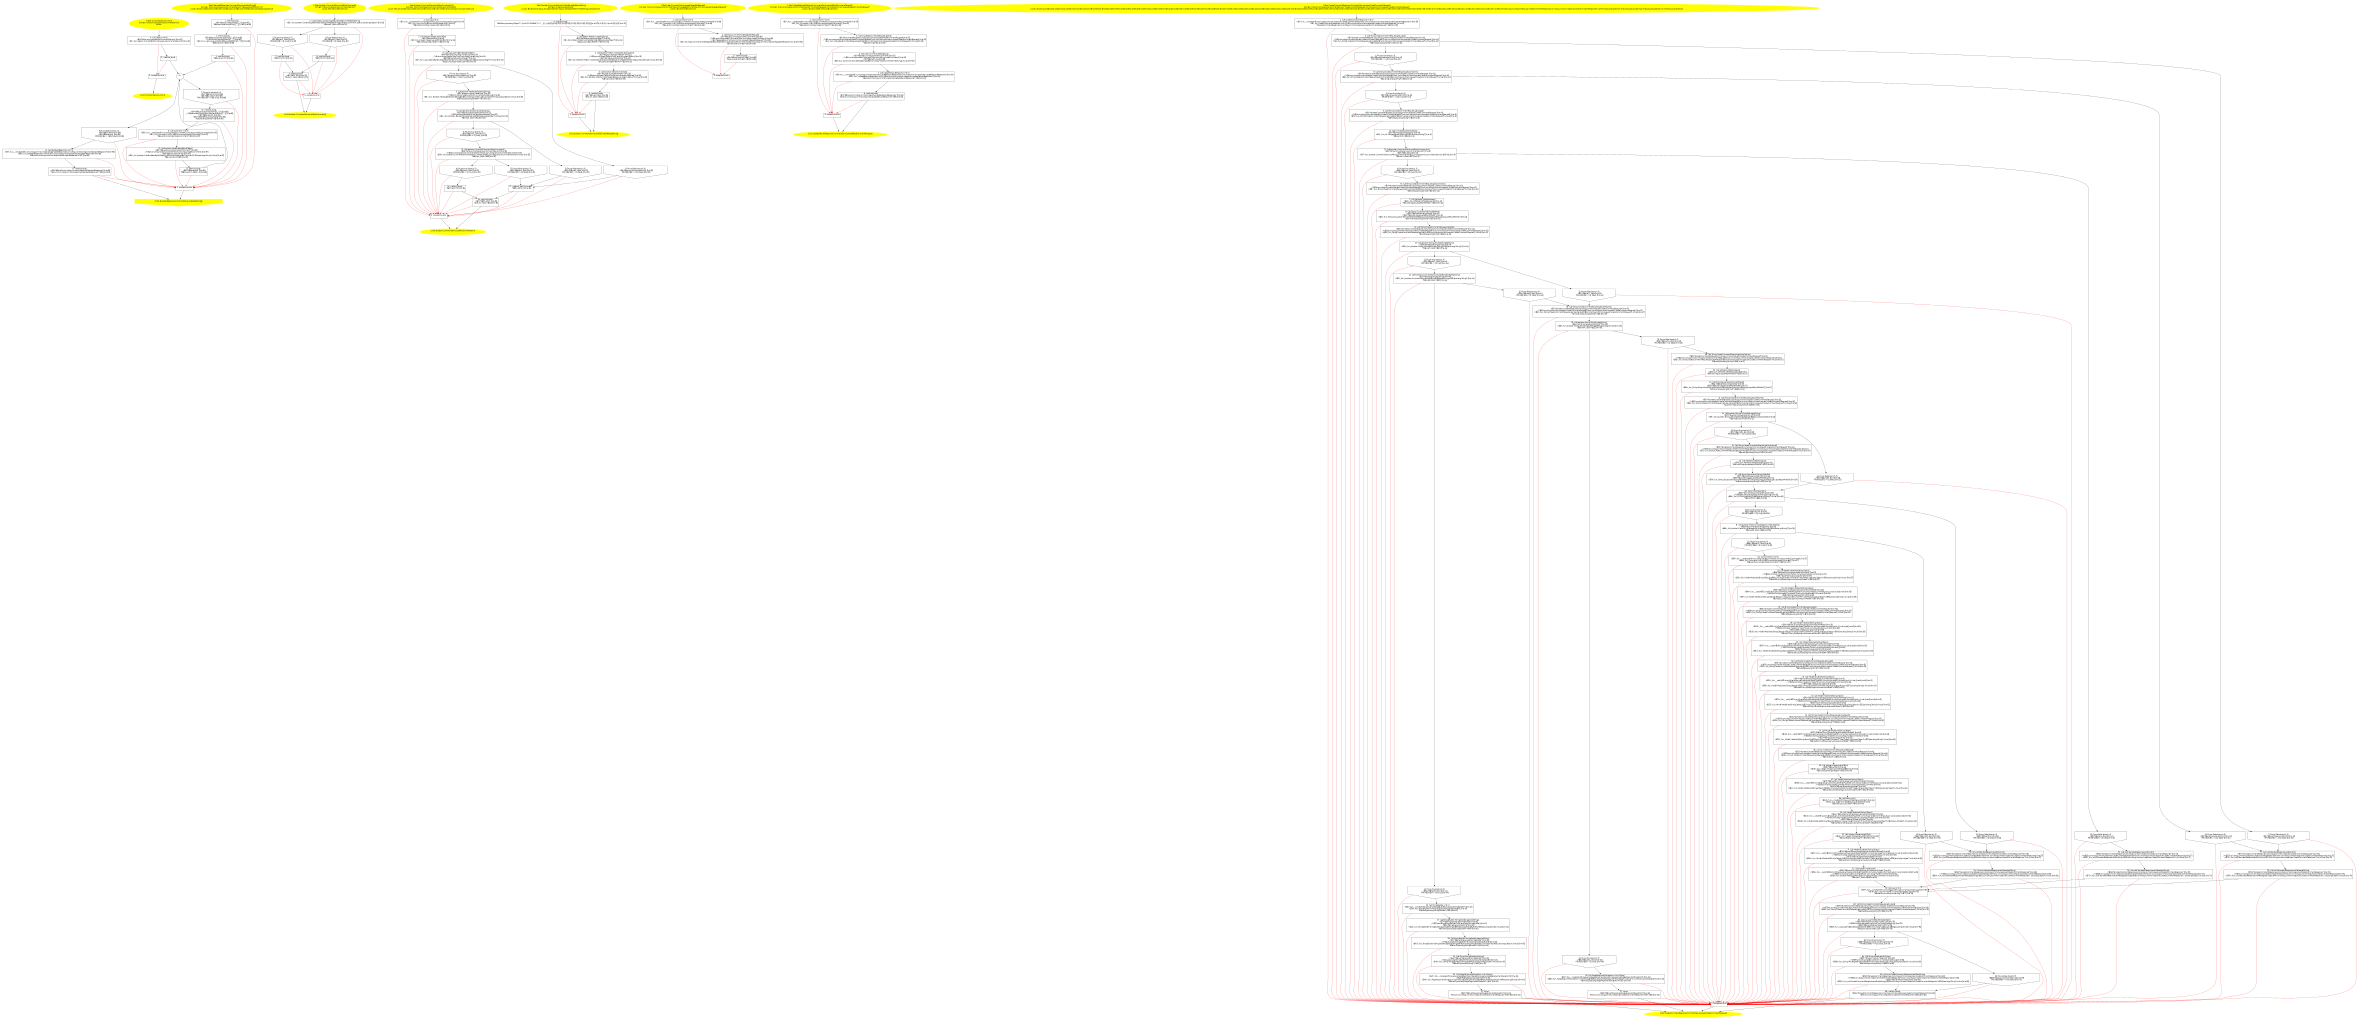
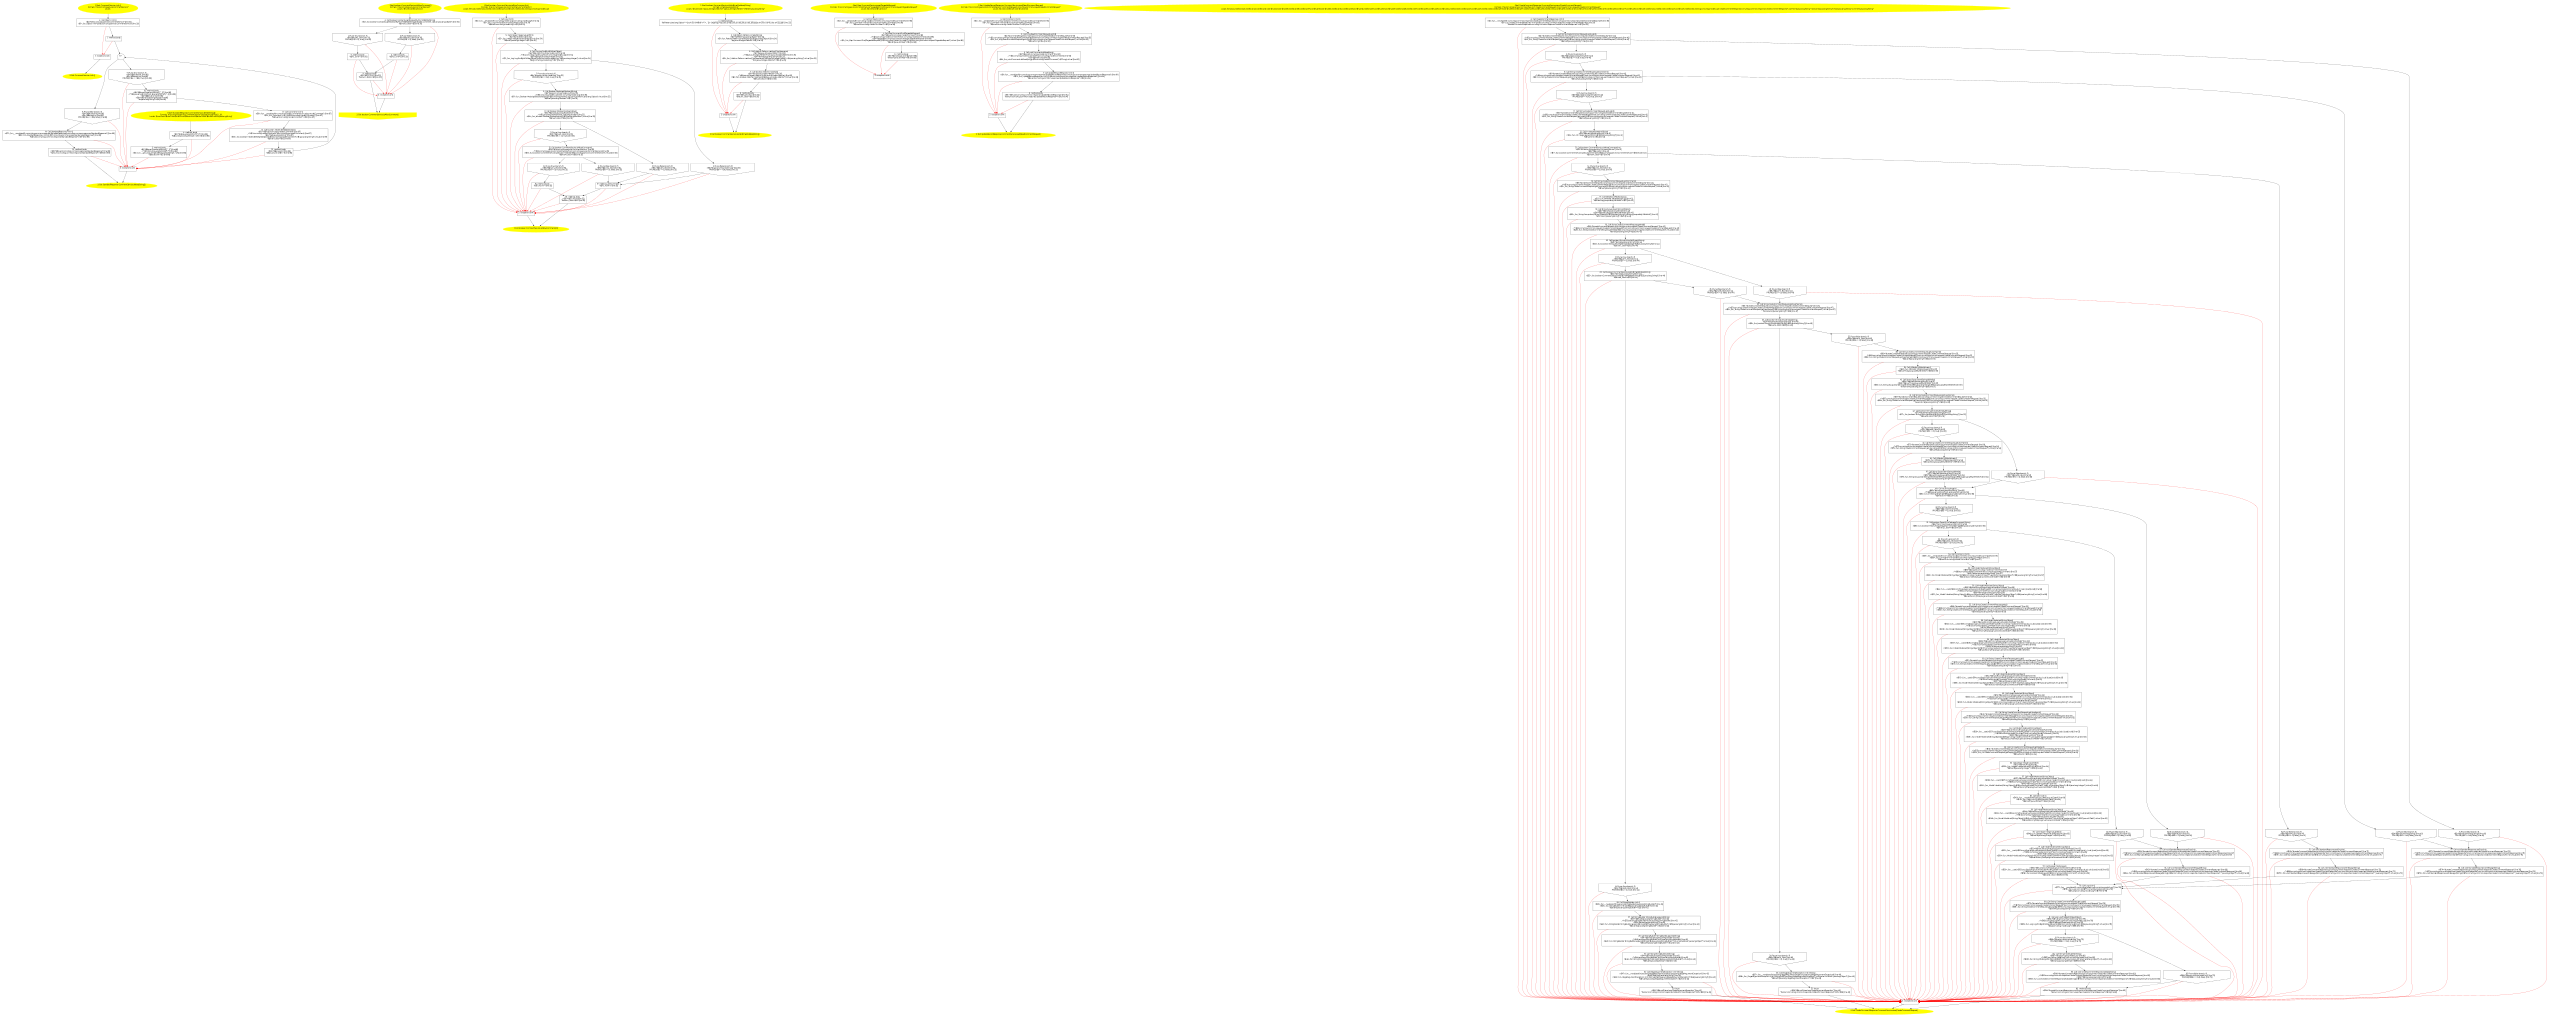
node "6:  method_body *&$bcvar4:int=0 [line 86]": removed
node "2: Exit boolean CommentService.isAllowComment()": shape ellipse -> invhouse
node "2: Exit StandardResponse CommentService.delete(String[])": shape invhouse -> ellipse
